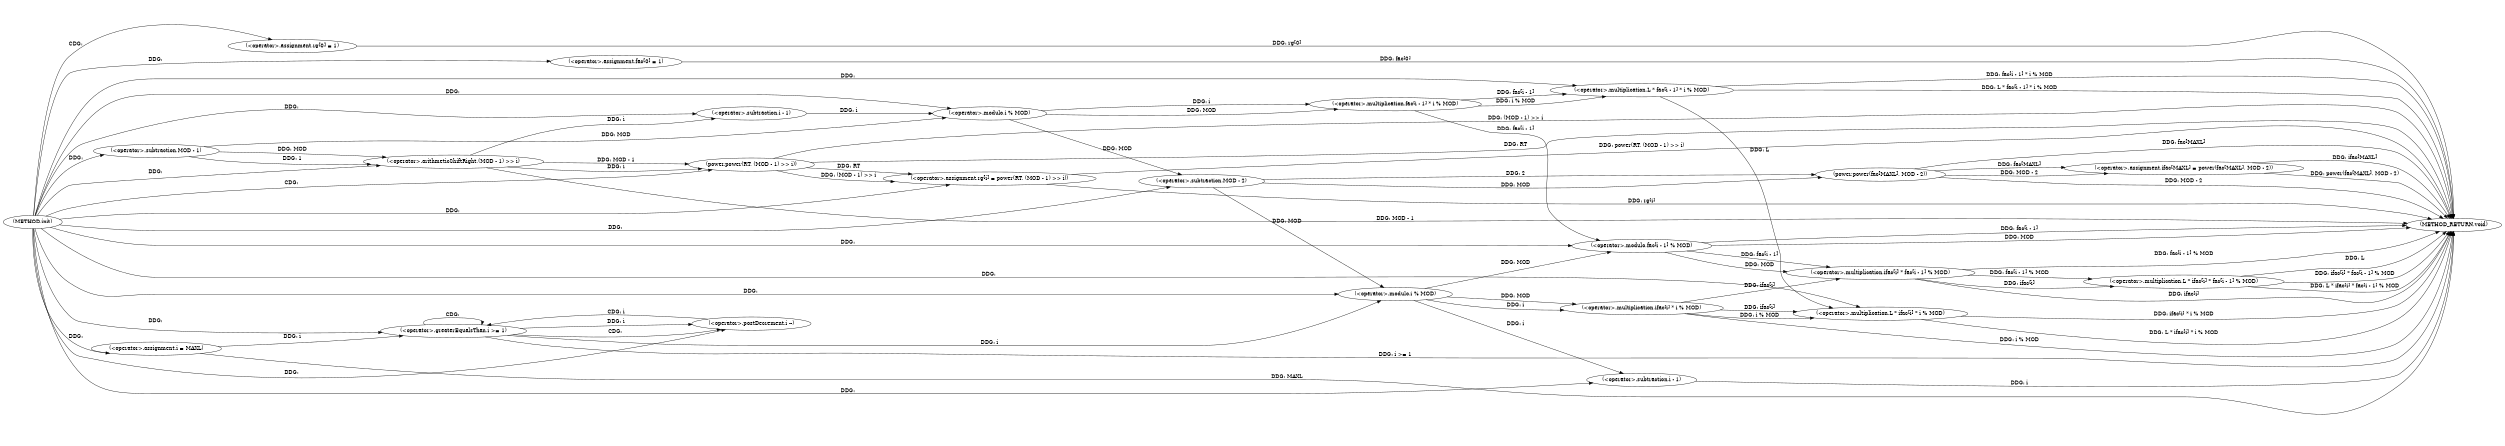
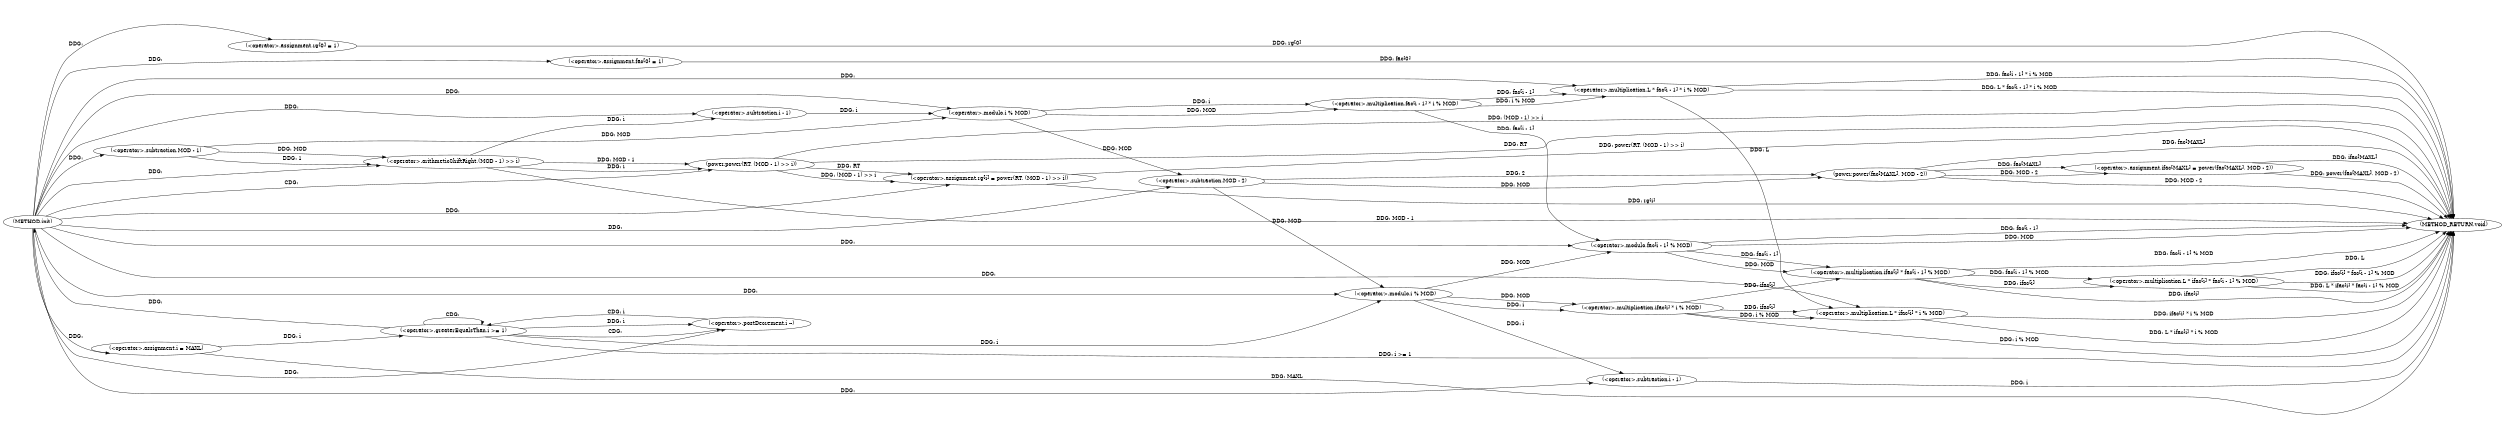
edge "(METHOD,init)" -> "(<operator>.assignment,rg[0] = 1)": label "CDG: " -> "DDG: "
edge "(METHOD,init)" -> "(<operator>.greaterEqualsThan,i >= 1)": reversed
